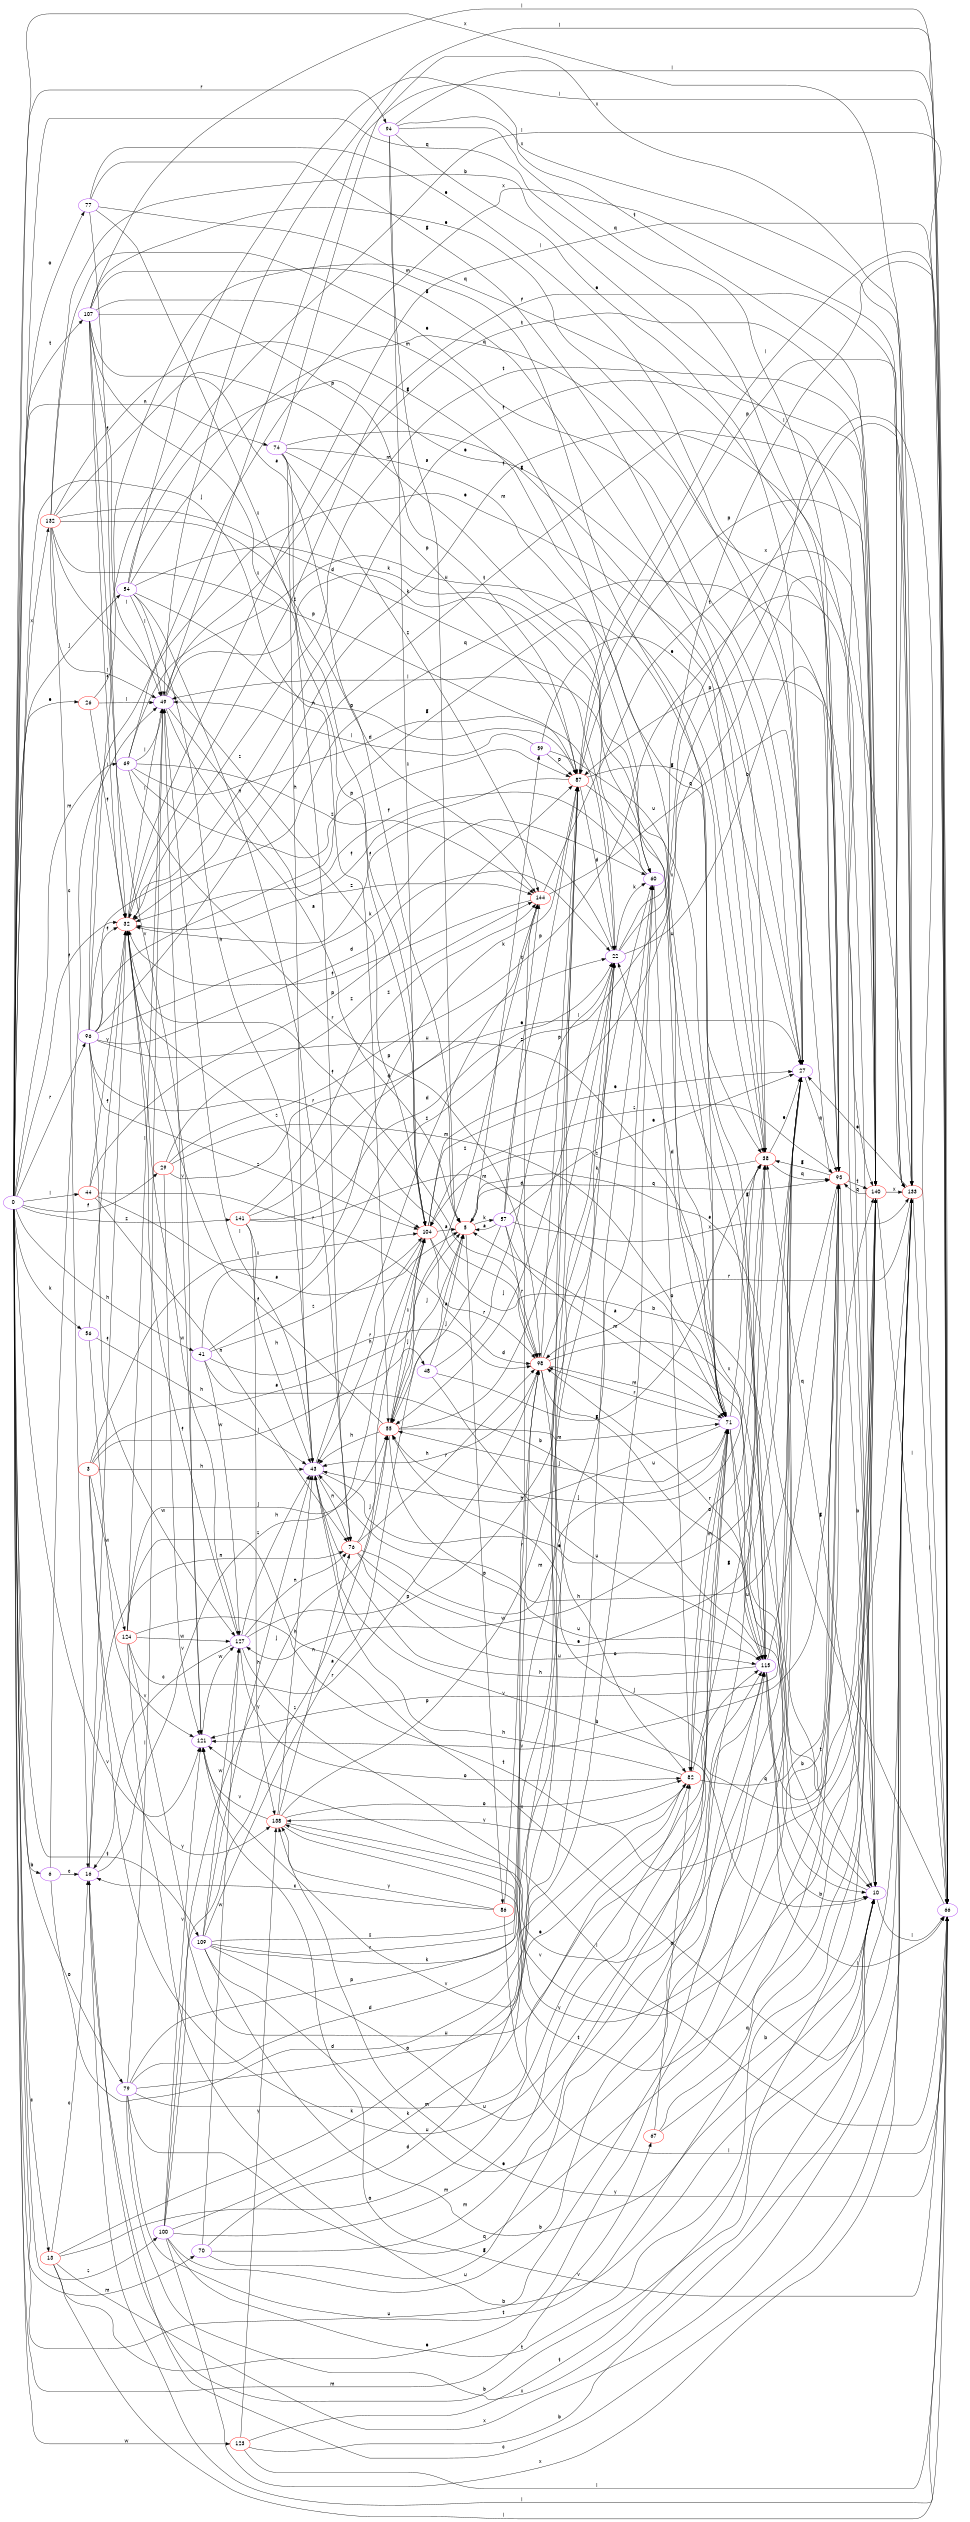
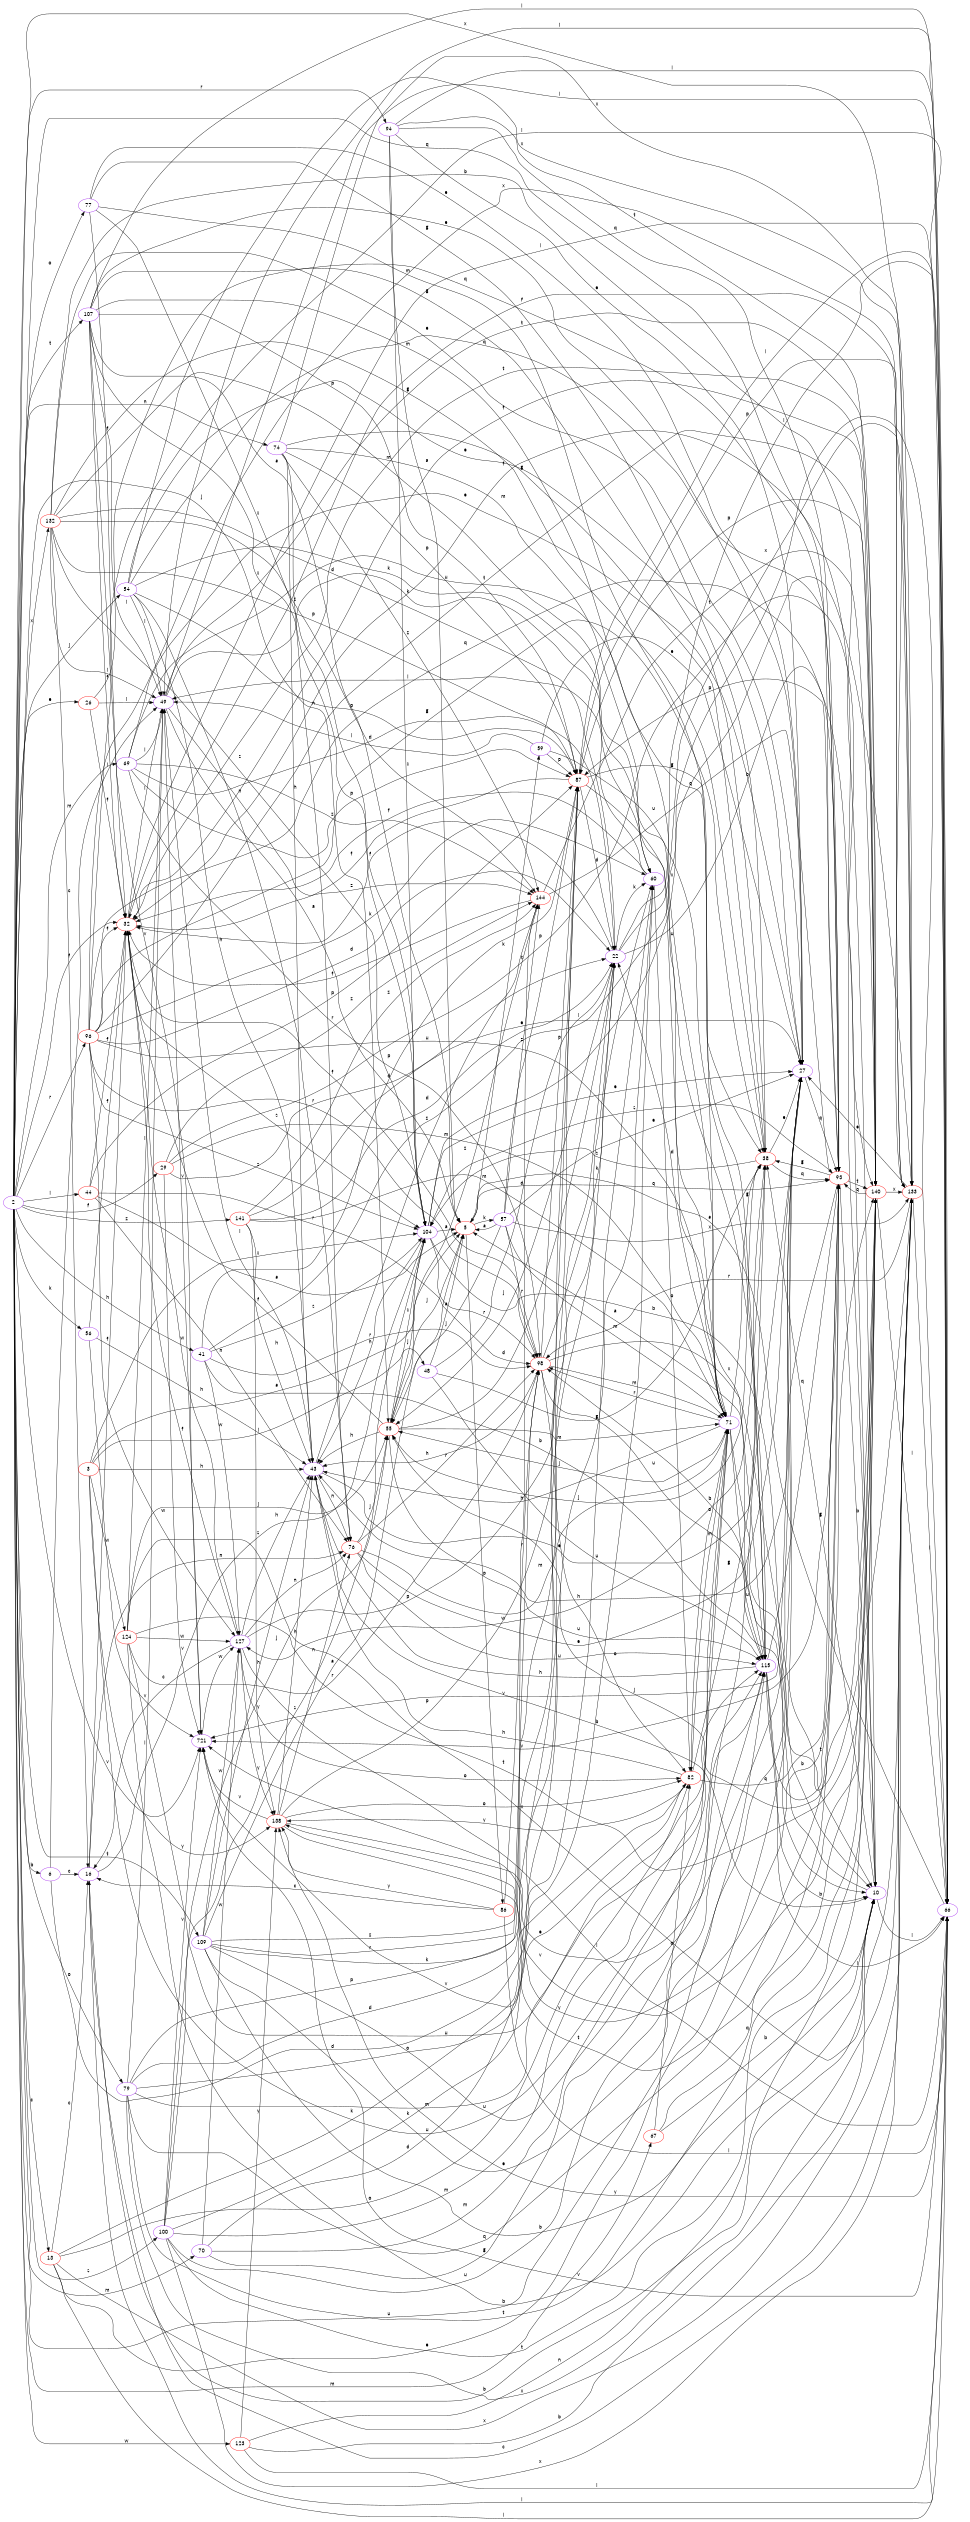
node "96": color purple -> red
edge "44" -> "32": label "y" -> "f"
node "0": label "0" -> "2"
node "104": color red -> purple
edge "10" -> "98": label "r" -> "b"
edge "127" -> "138": added, label "y"
node "121": label "121" -> "721"
edge "123" -> "140": label "t" -> "n"
